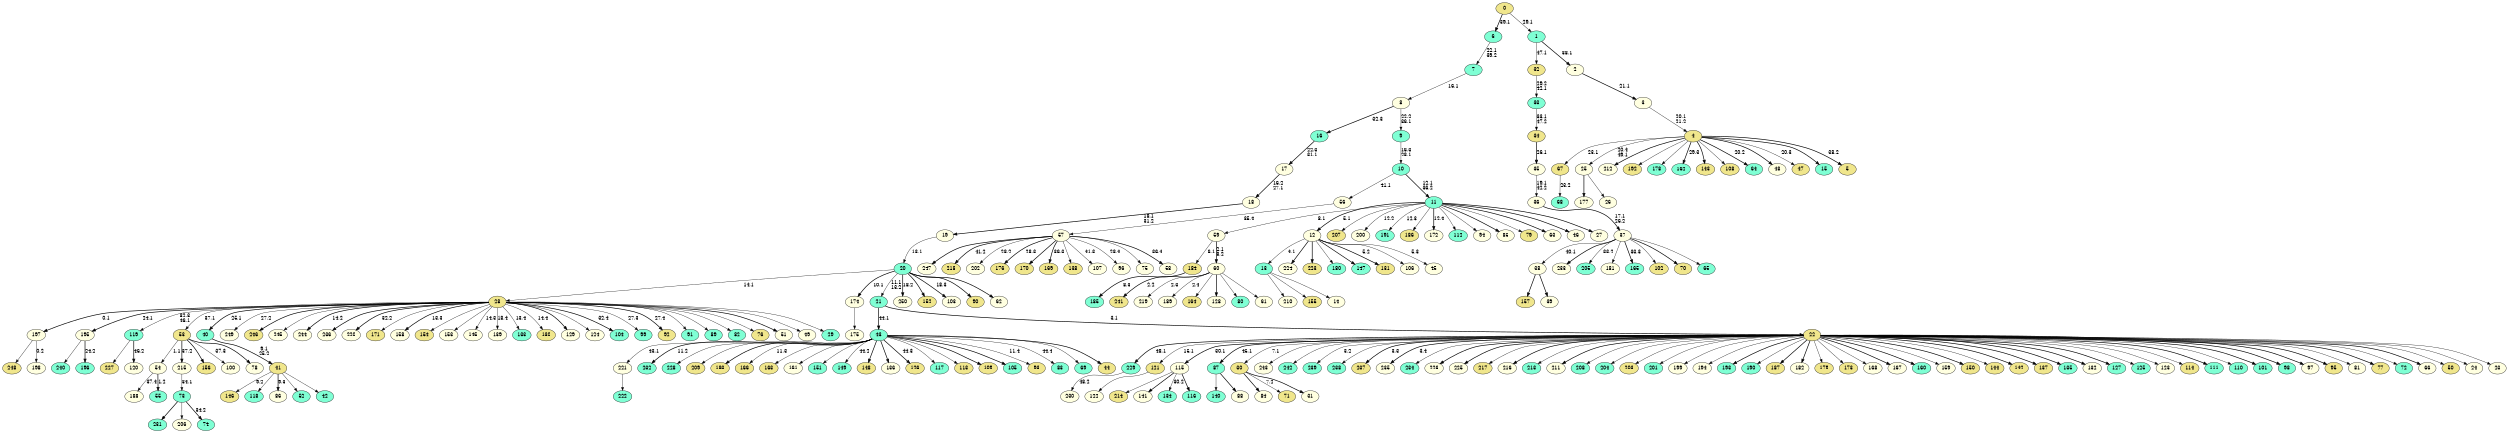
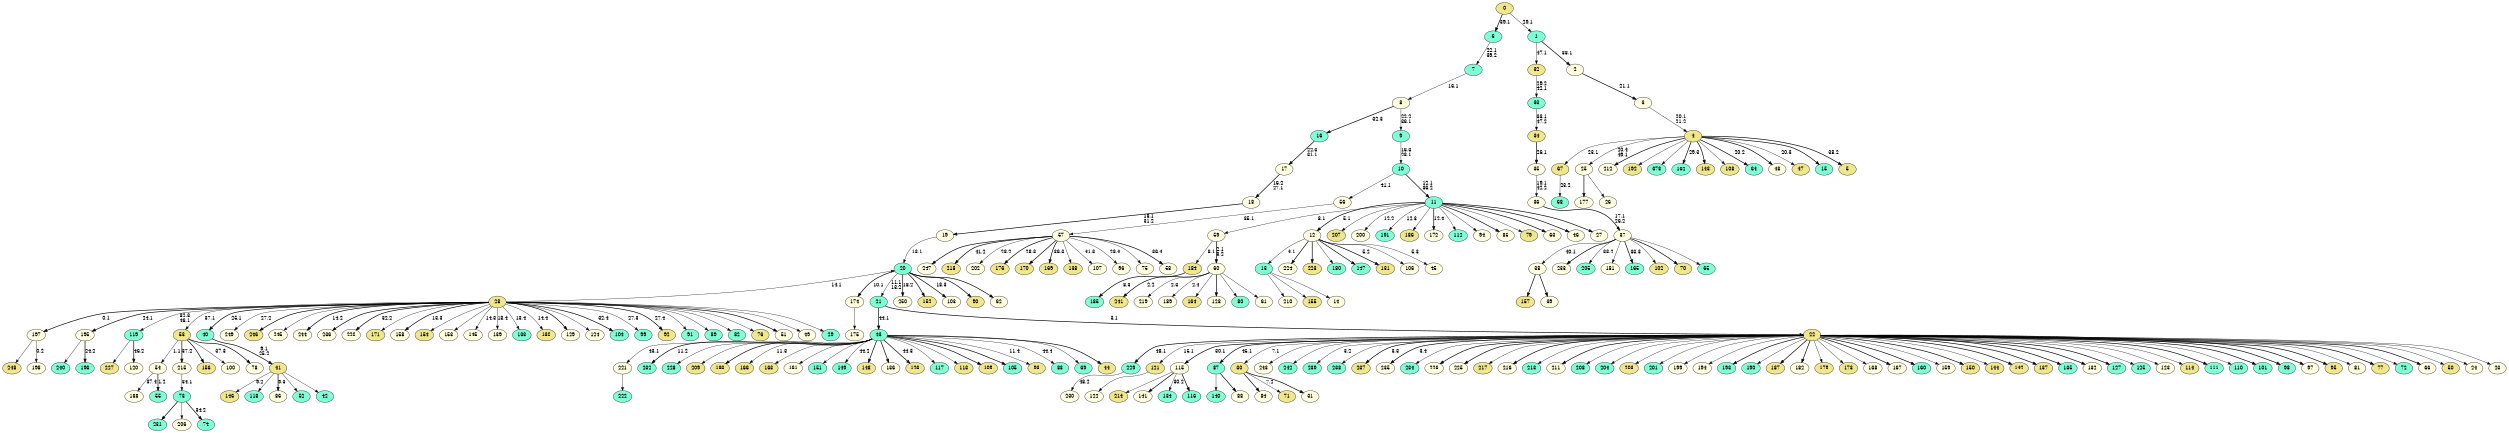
node "178": label "178" -> "678"
edge "56" -> "57": label "35,4" -> "35,1"
edge "20" -> "28": reversed
